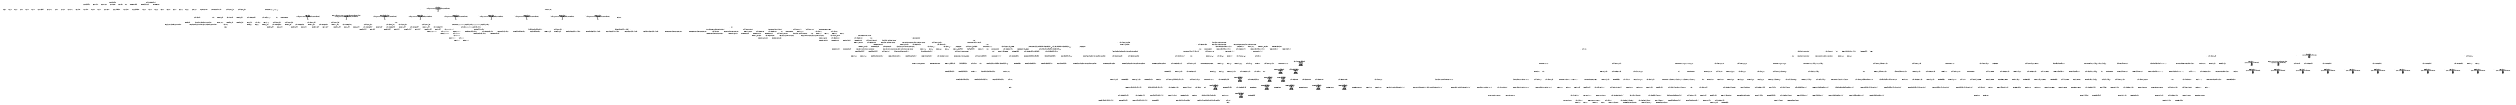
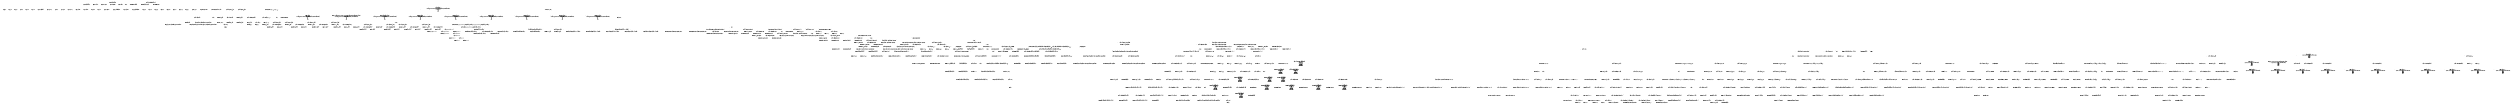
node "(IDENTIFIER,elems,v14 = elems.rsn_ie_len)": added
